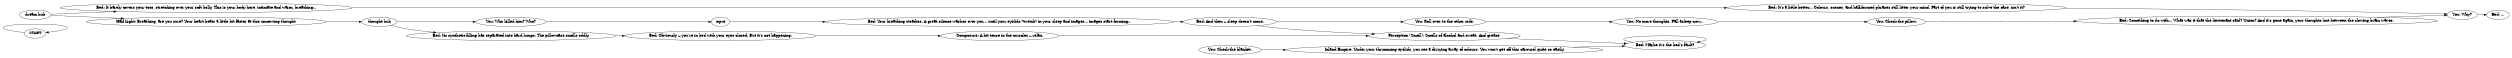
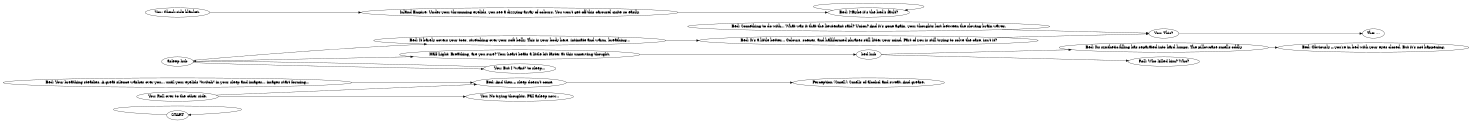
node "dream hub": label "dream hub" -> "asleep hub"
node "You: Why?": label "You: Why?" -> "You: This?"
node "Bed: ...": label "Bed: ..." -> "The: ..."
node "thought hub": label "thought hub" -> "bed hub"
node "You: Who killed him? Who?": label "You: Who killed him? Who?" -> "Roll: Who killed him? Who?"
node "input": removed
edge "Bed: And then -- sleep doesn't come." -> "You: Roll over to the other side.": reversed
node "You: No more thoughts. Fall asleep now...": label "You: No more thoughts. Fall asleep now..." -> "You: No trying thoughts. Fall asleep now..."
node "You: Check the pillow.": removed
node "Composure: A bit tense in the muscles -- relax.": removed
edge "Perception (Smell): Smells of alcohol and sweat. And grease." -> "Bed: Maybe it's the bed's fault?": removed
node "You: Check the blanket.": label "You: Check the blanket." -> "You: Check side blanket."
node "You: But I *want* to sleep...": added
